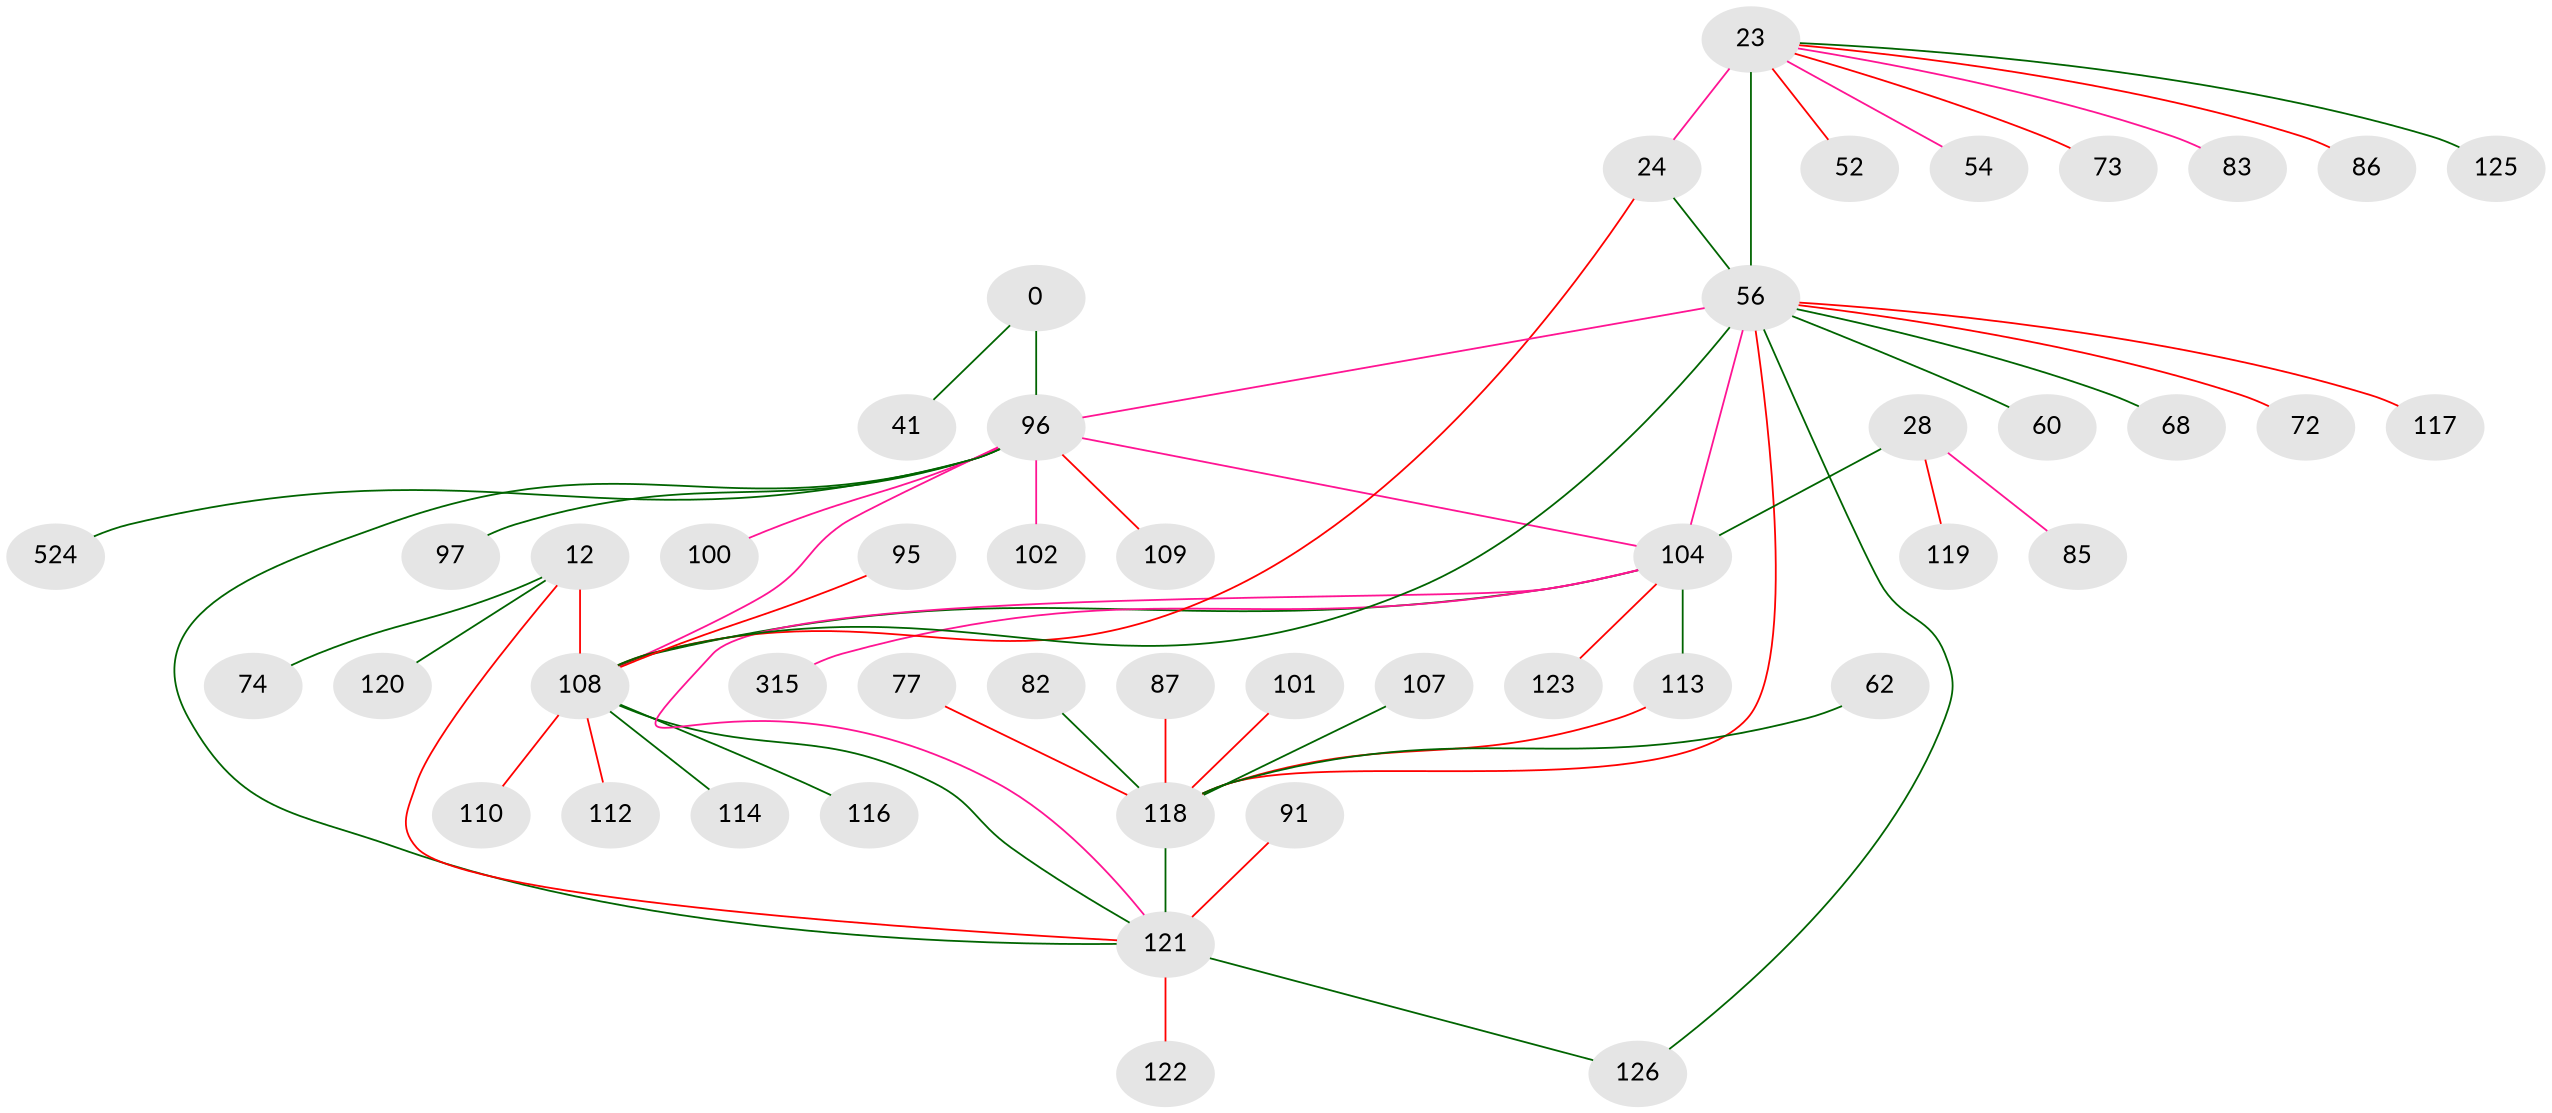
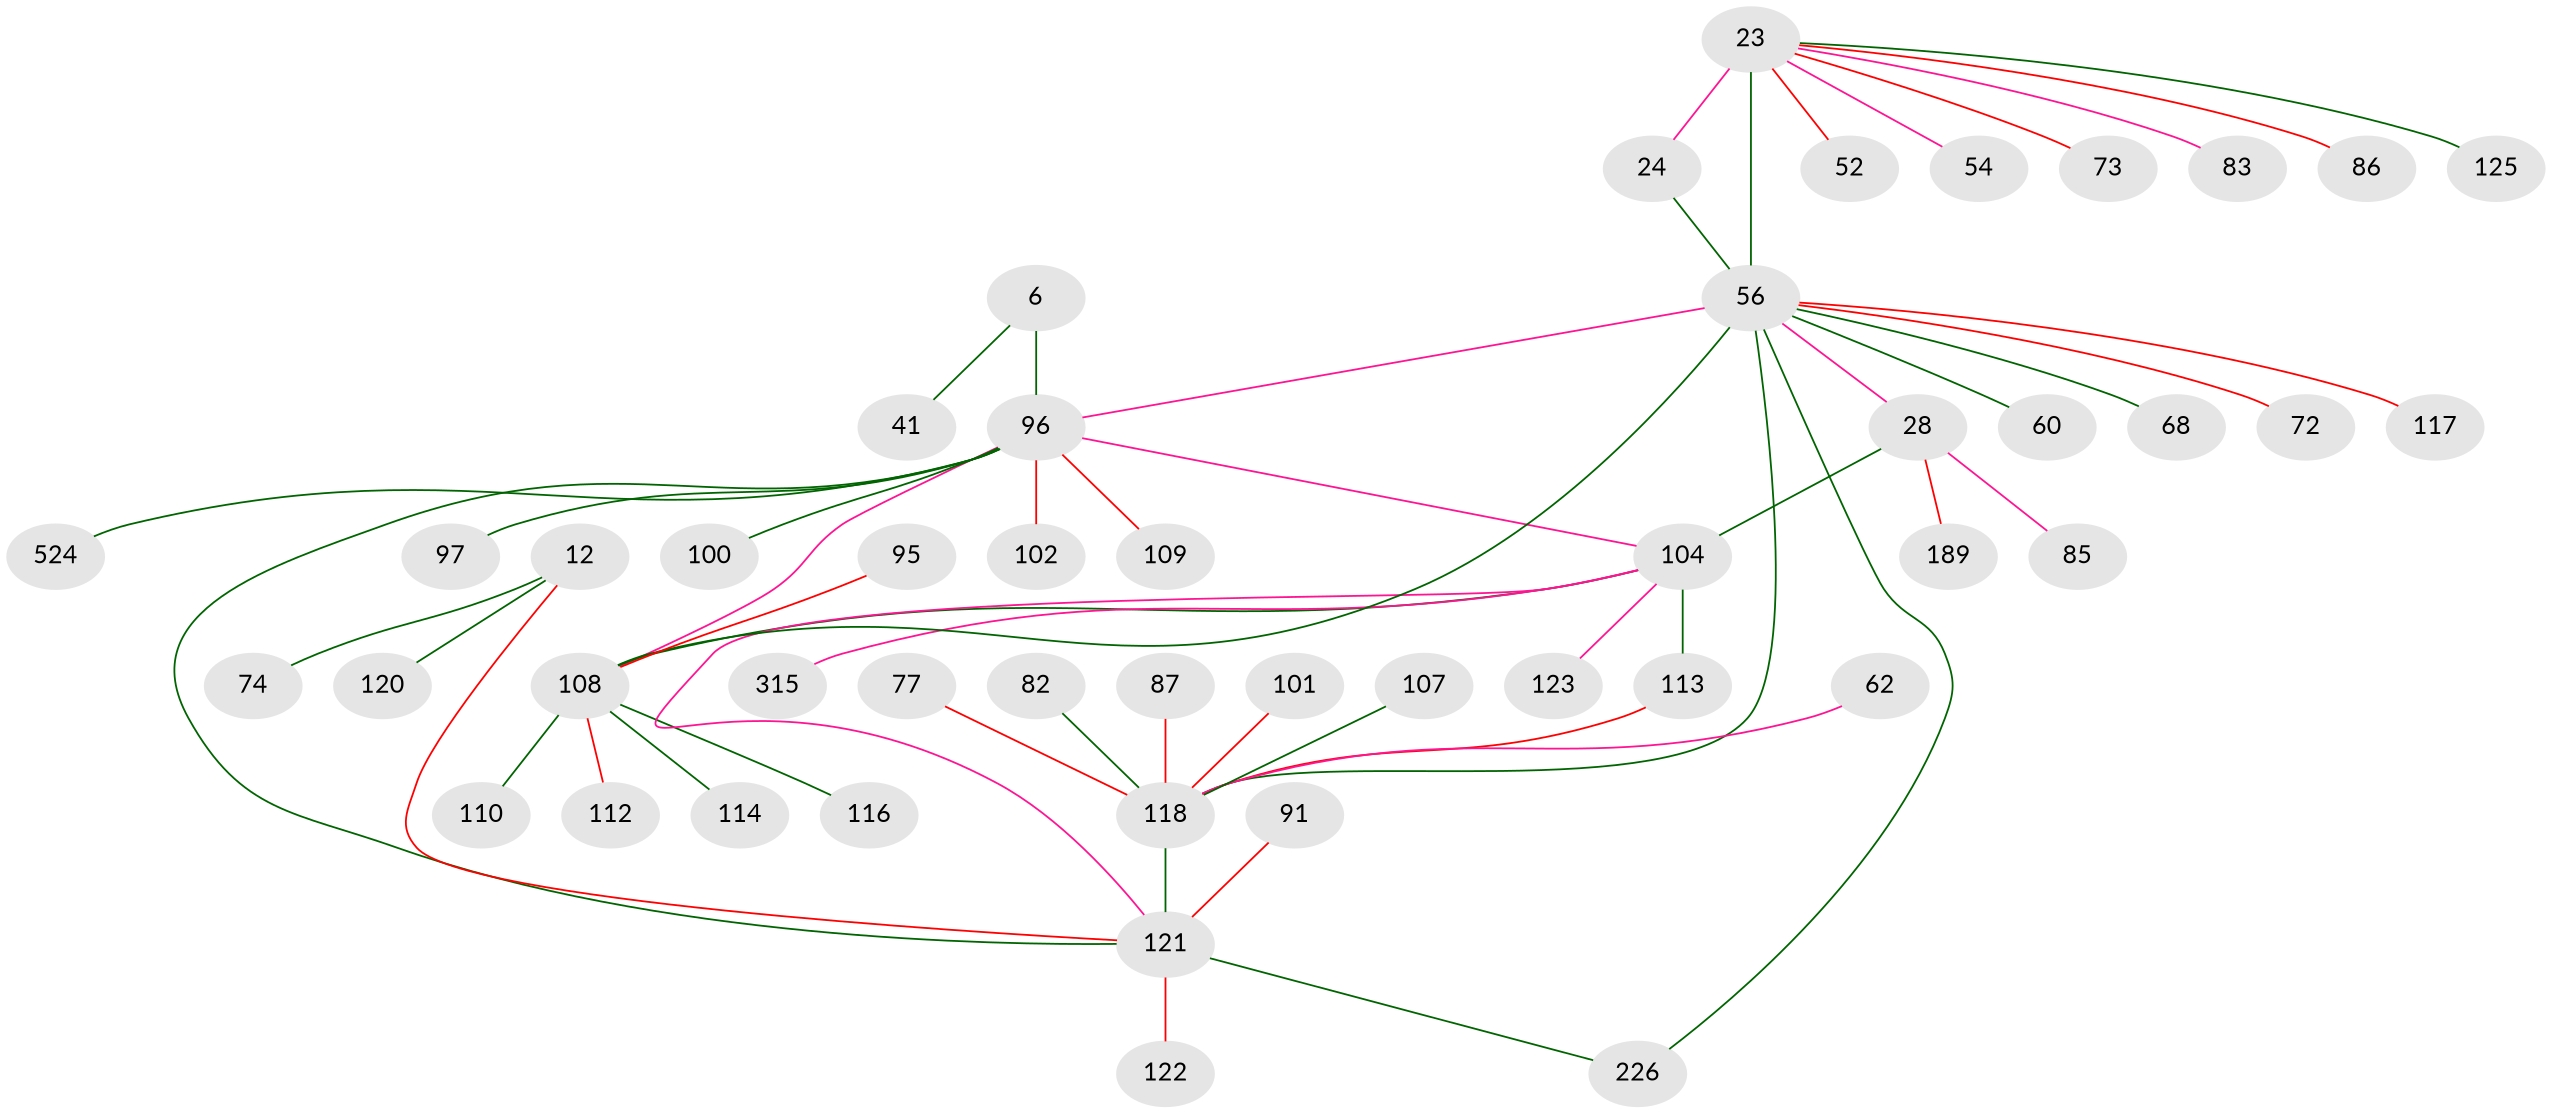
node "0": label "0" -> "6"
edge "56" -- "104": now "56" -- "28"
edge "96" -- "102": color deeppink -> red
edge "96" -- "100": color deeppink -> darkgreen
node "119": label "119" -> "189"
edge "24" -- "108": removed
edge "104" -- "123": color red -> deeppink
edge "12" -- "108": removed
edge "62" -- "118": color darkgreen -> deeppink
edge "108" -- "110": color red -> darkgreen
edge "56" -- "118": color red -> darkgreen
edge "108" -- "121": removed
node "126": label "126" -> "226"
